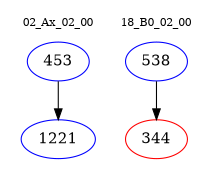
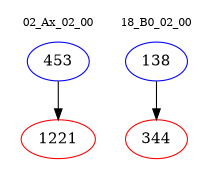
node "538": label "538" -> "138"
node "1221": color blue -> red
